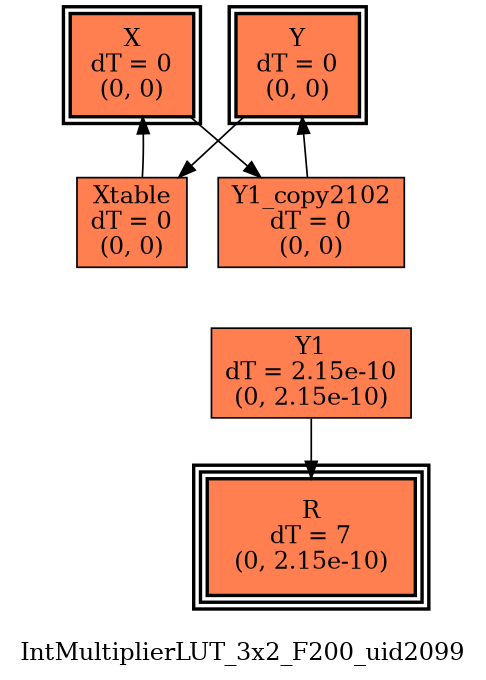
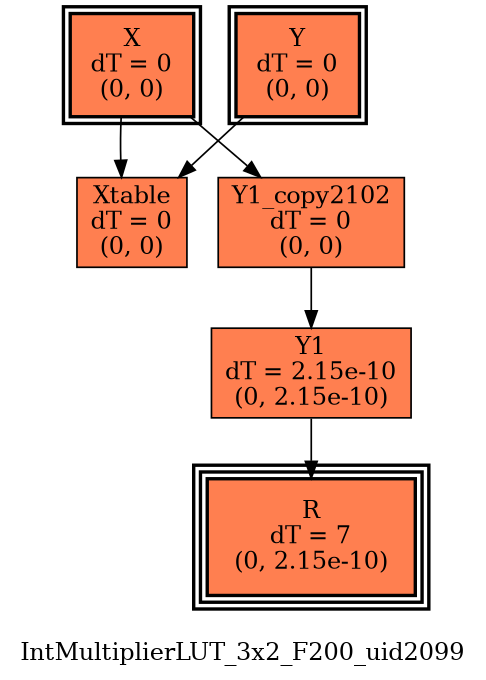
edge "Y1_copy2102 dT = 0 (0, 0)" -> "Y dT = 0 (0, 0)": now "Y1_copy2102 dT = 0 (0, 0)" -> "Y1 dT = 2.15e-10 (0, 2.15e-10)"
edge "Xtable dT = 0 (0, 0)" -> "X dT = 0 (0, 0)": reversed
